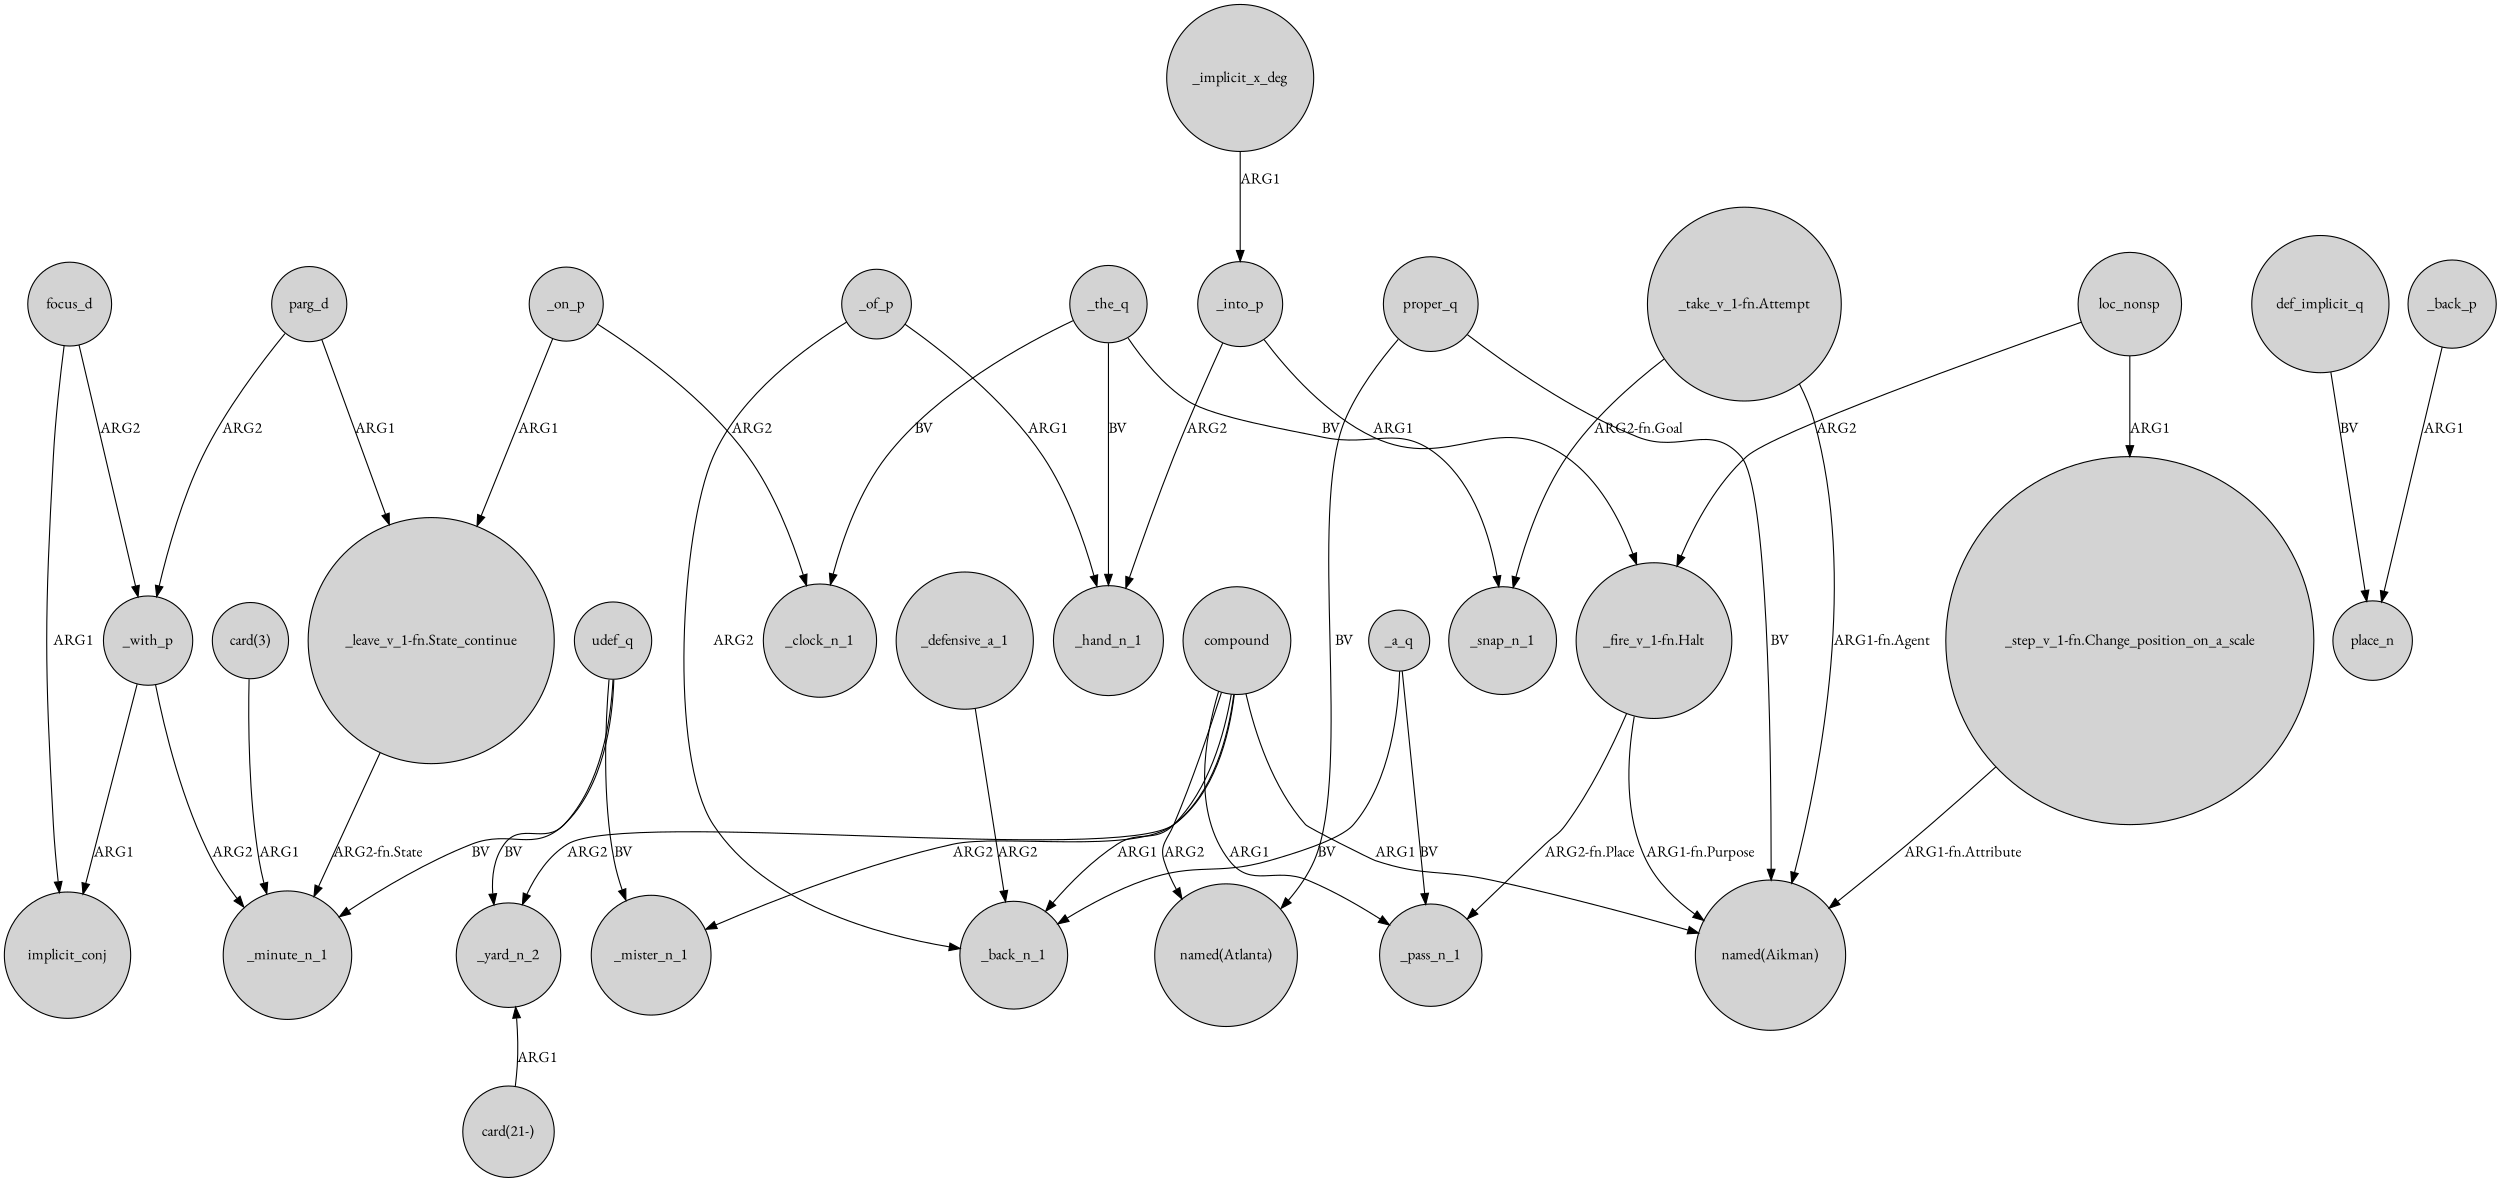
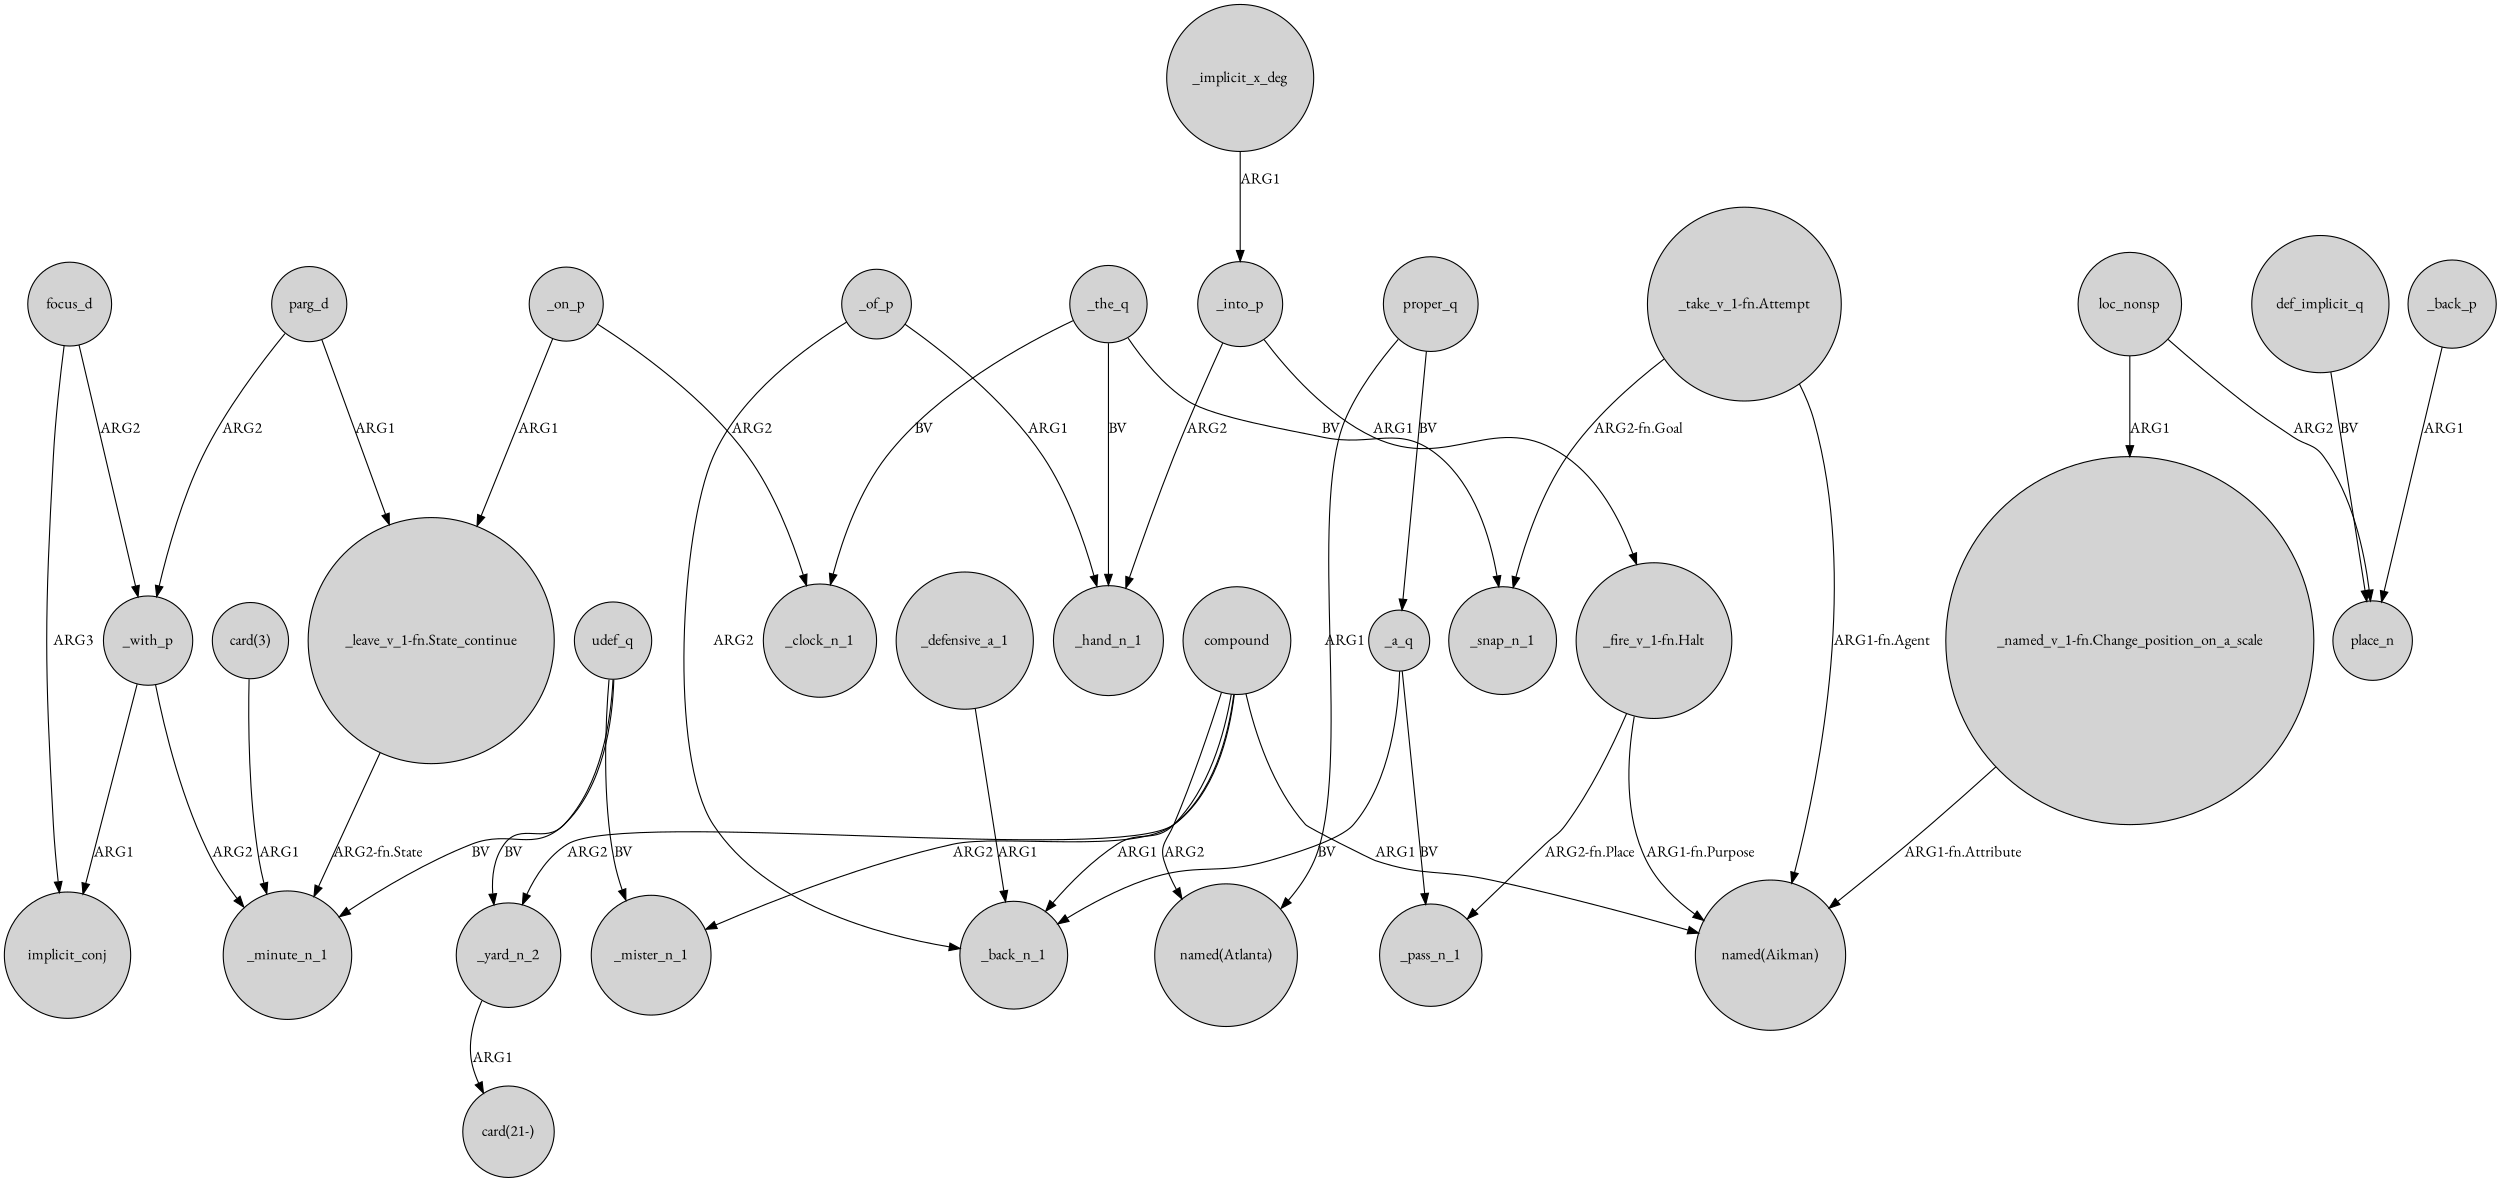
edge "loc_nonsp" -> "_fire_v_1-fn.Halt": now "loc_nonsp" -> "place_n"
edge "proper_q" -> "named(Aikman)": now "proper_q" -> "_a_q"
edge "focus_d" -> "implicit_conj": label "ARG1" -> "ARG3"
edge "proper_q" -> "named(Atlanta)": label "BV" -> "ARG1"
node "_step_v_1-fn.Change_position_on_a_scale": label "_step_v_1-fn.Change_position_on_a_scale" -> "_named_v_1-fn.Change_position_on_a_scale"
edge "_defensive_a_1" -> "_back_n_1": label "ARG2" -> "ARG1"
edge "compound" -> "_pass_n_1": removed, label "ARG1"
edge "card(21-)" -> "_yard_n_2": reversed
